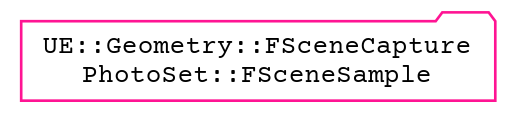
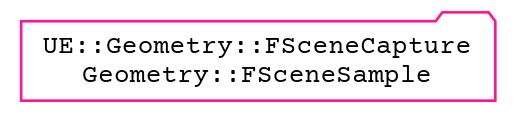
node "UE::Geometry::FSceneCapture PhotoSet::FSceneSample": label "UE::Geometry::FSceneCapture PhotoSet::FSceneSample" -> "UE::Geometry::FSceneCapture Geometry::FSceneSample"
